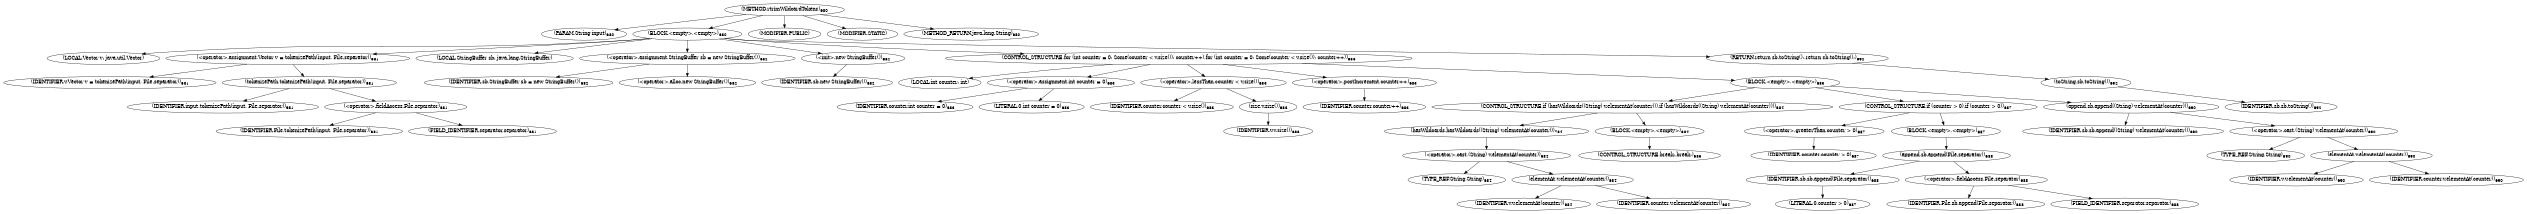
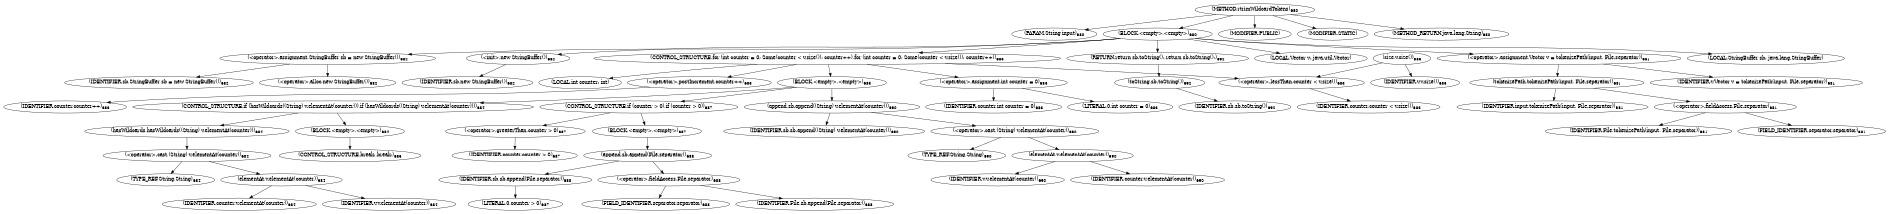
edge "(<operator>.lessThan,counter < v.size())" -> "(size,v.size())": reversed
node "(hasWildcards,hasWildcards((String) v.elementAt(counter)))": text "784" -> "684"
